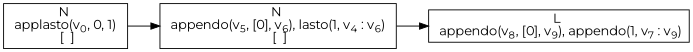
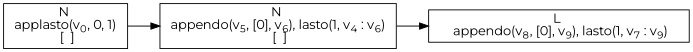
node "L": text "), appendo(1, v" -> "), lasto(1, v"
